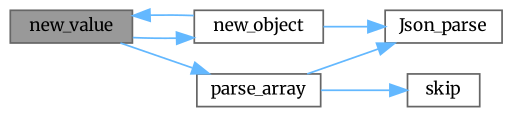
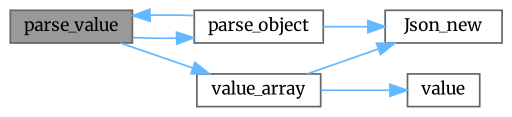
node "new_value": label "new_value" -> "parse_value"
node "new_object": label "new_object" -> "parse_object"
node "Json_parse": label "Json_parse" -> "Json_new"
node "parse_array": label "parse_array" -> "value_array"
node "skip": label "skip" -> "value"
